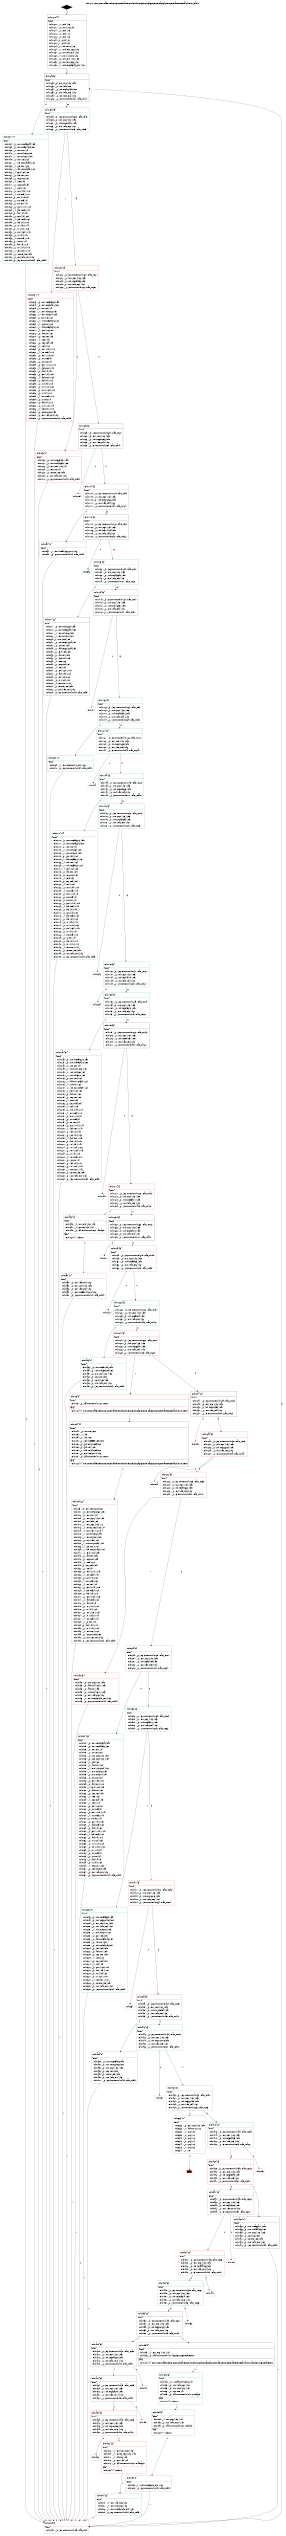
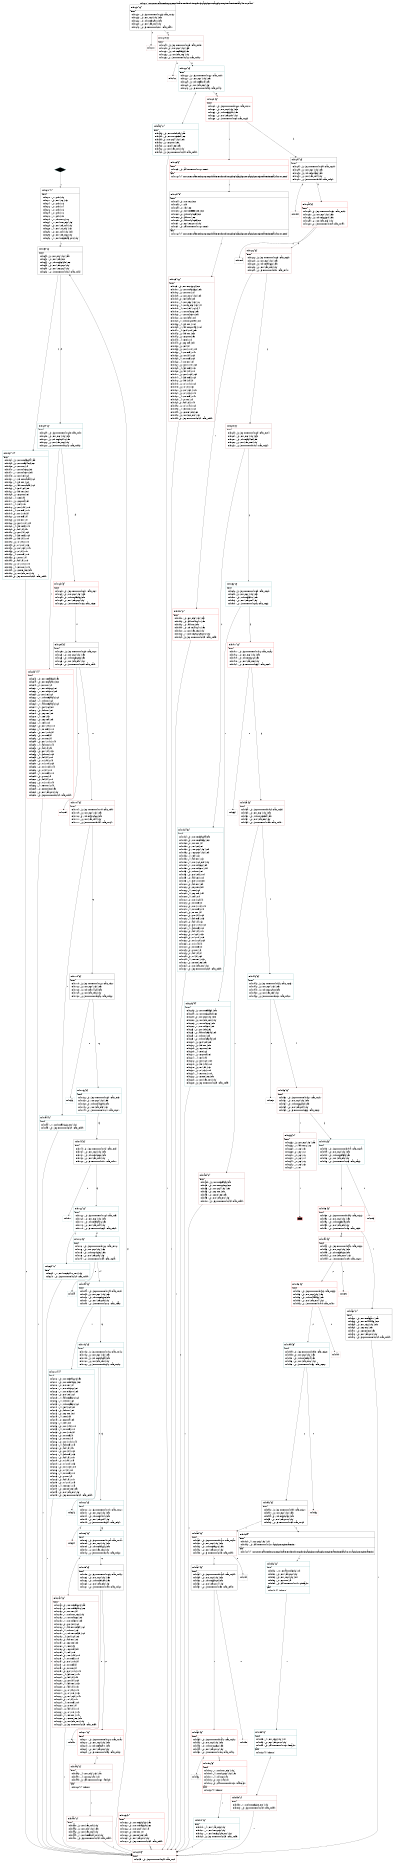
edge "0x4016d2 [25]" -> "0x401c5c [27]": removed, label "2"
node "0x401c77 [88]": removed
edge "0x401817 [25]" -> "0x401830 [25]": removed, label "11"
